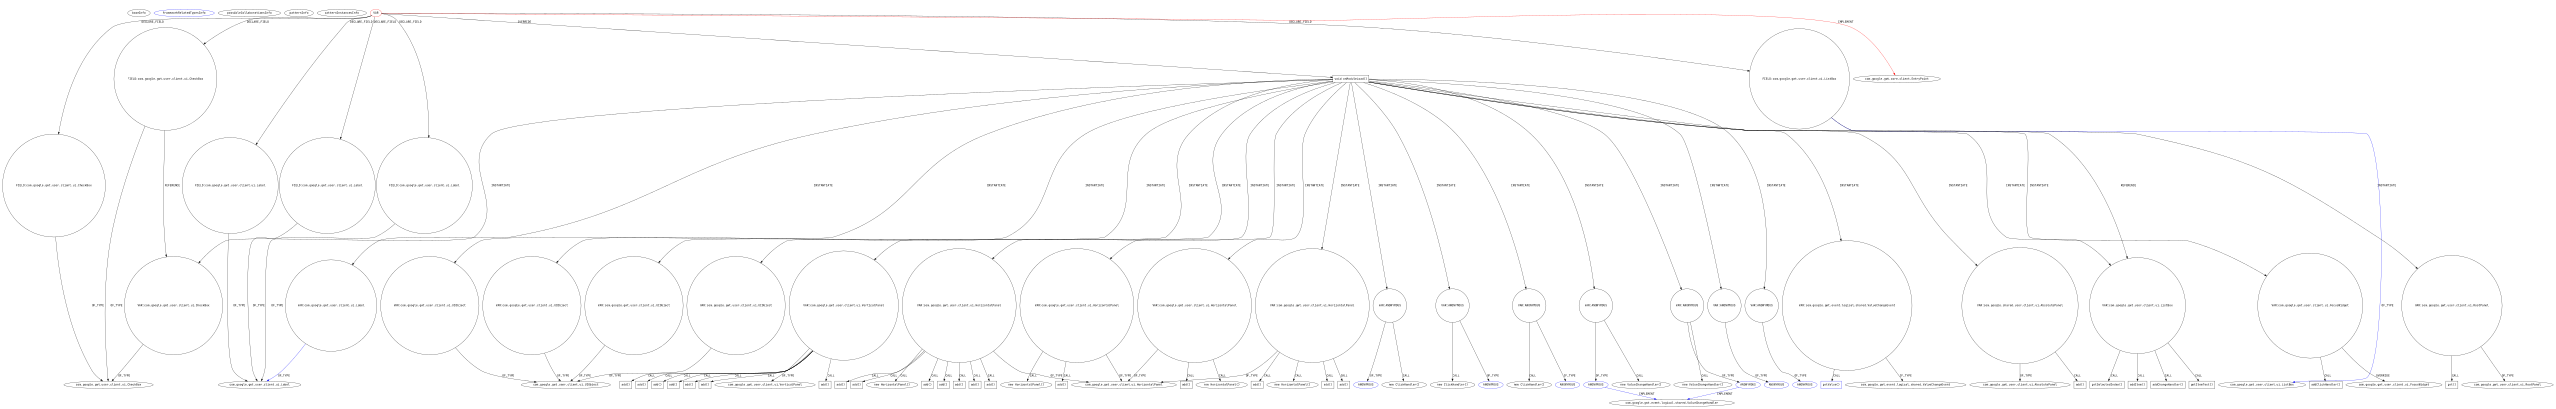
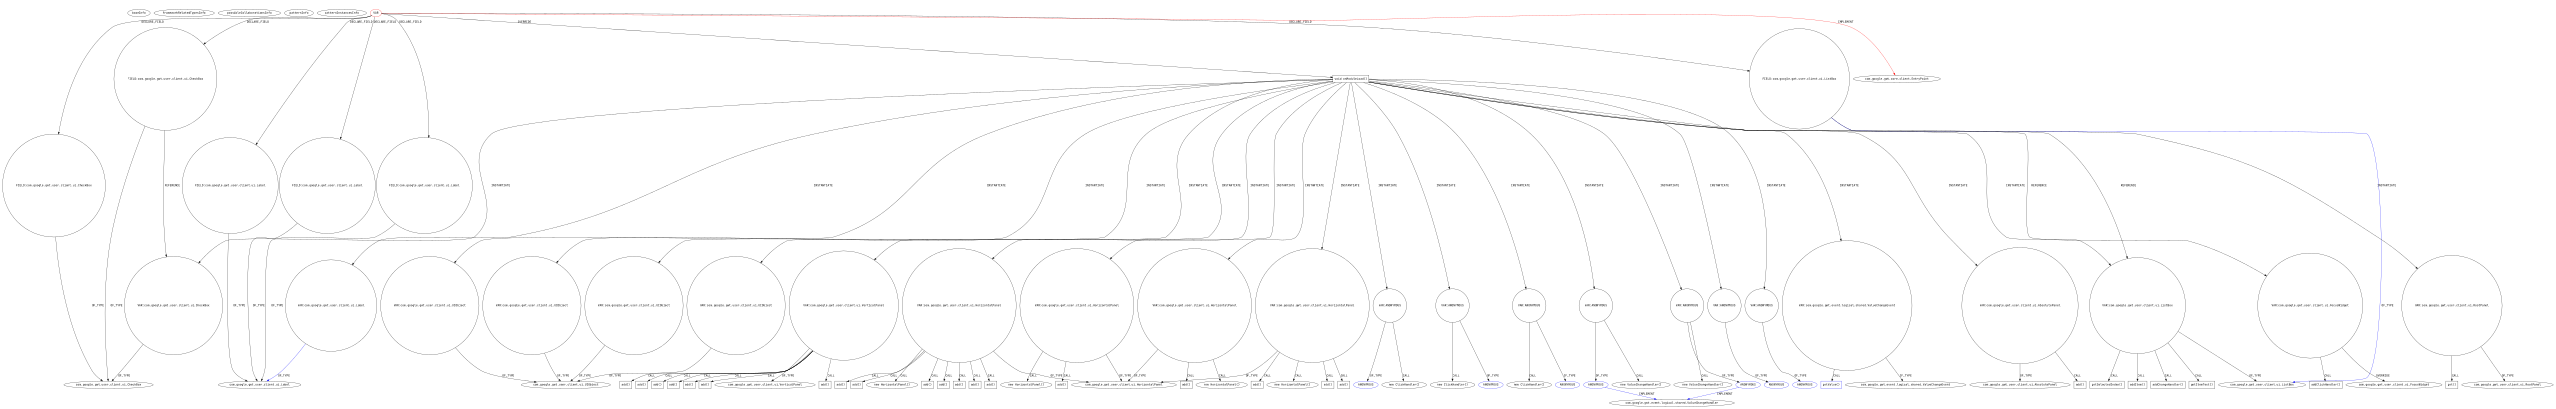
node "frameworkRelatedTypesInfo": color blue -> black
edge "void onModuleLoad()" -> "VAR:com.google.gwt.user.client.ui.FocusWidget": label "INSTANTIATE" -> "REFERENCE"
node "VAR:com.google.shared.user.client.ui.AbsolutePanel": label "VAR:com.google.shared.user.client.ui.AbsolutePanel" -> "VAR:com.google.gwt.user.client.ui.AbsolutePanel"
edge "VAR:com.google.gwt.user.client.ui.ListBox" -> "com.google.gwt.user.client.ui.ListBox": added, label "OF_TYPE"
